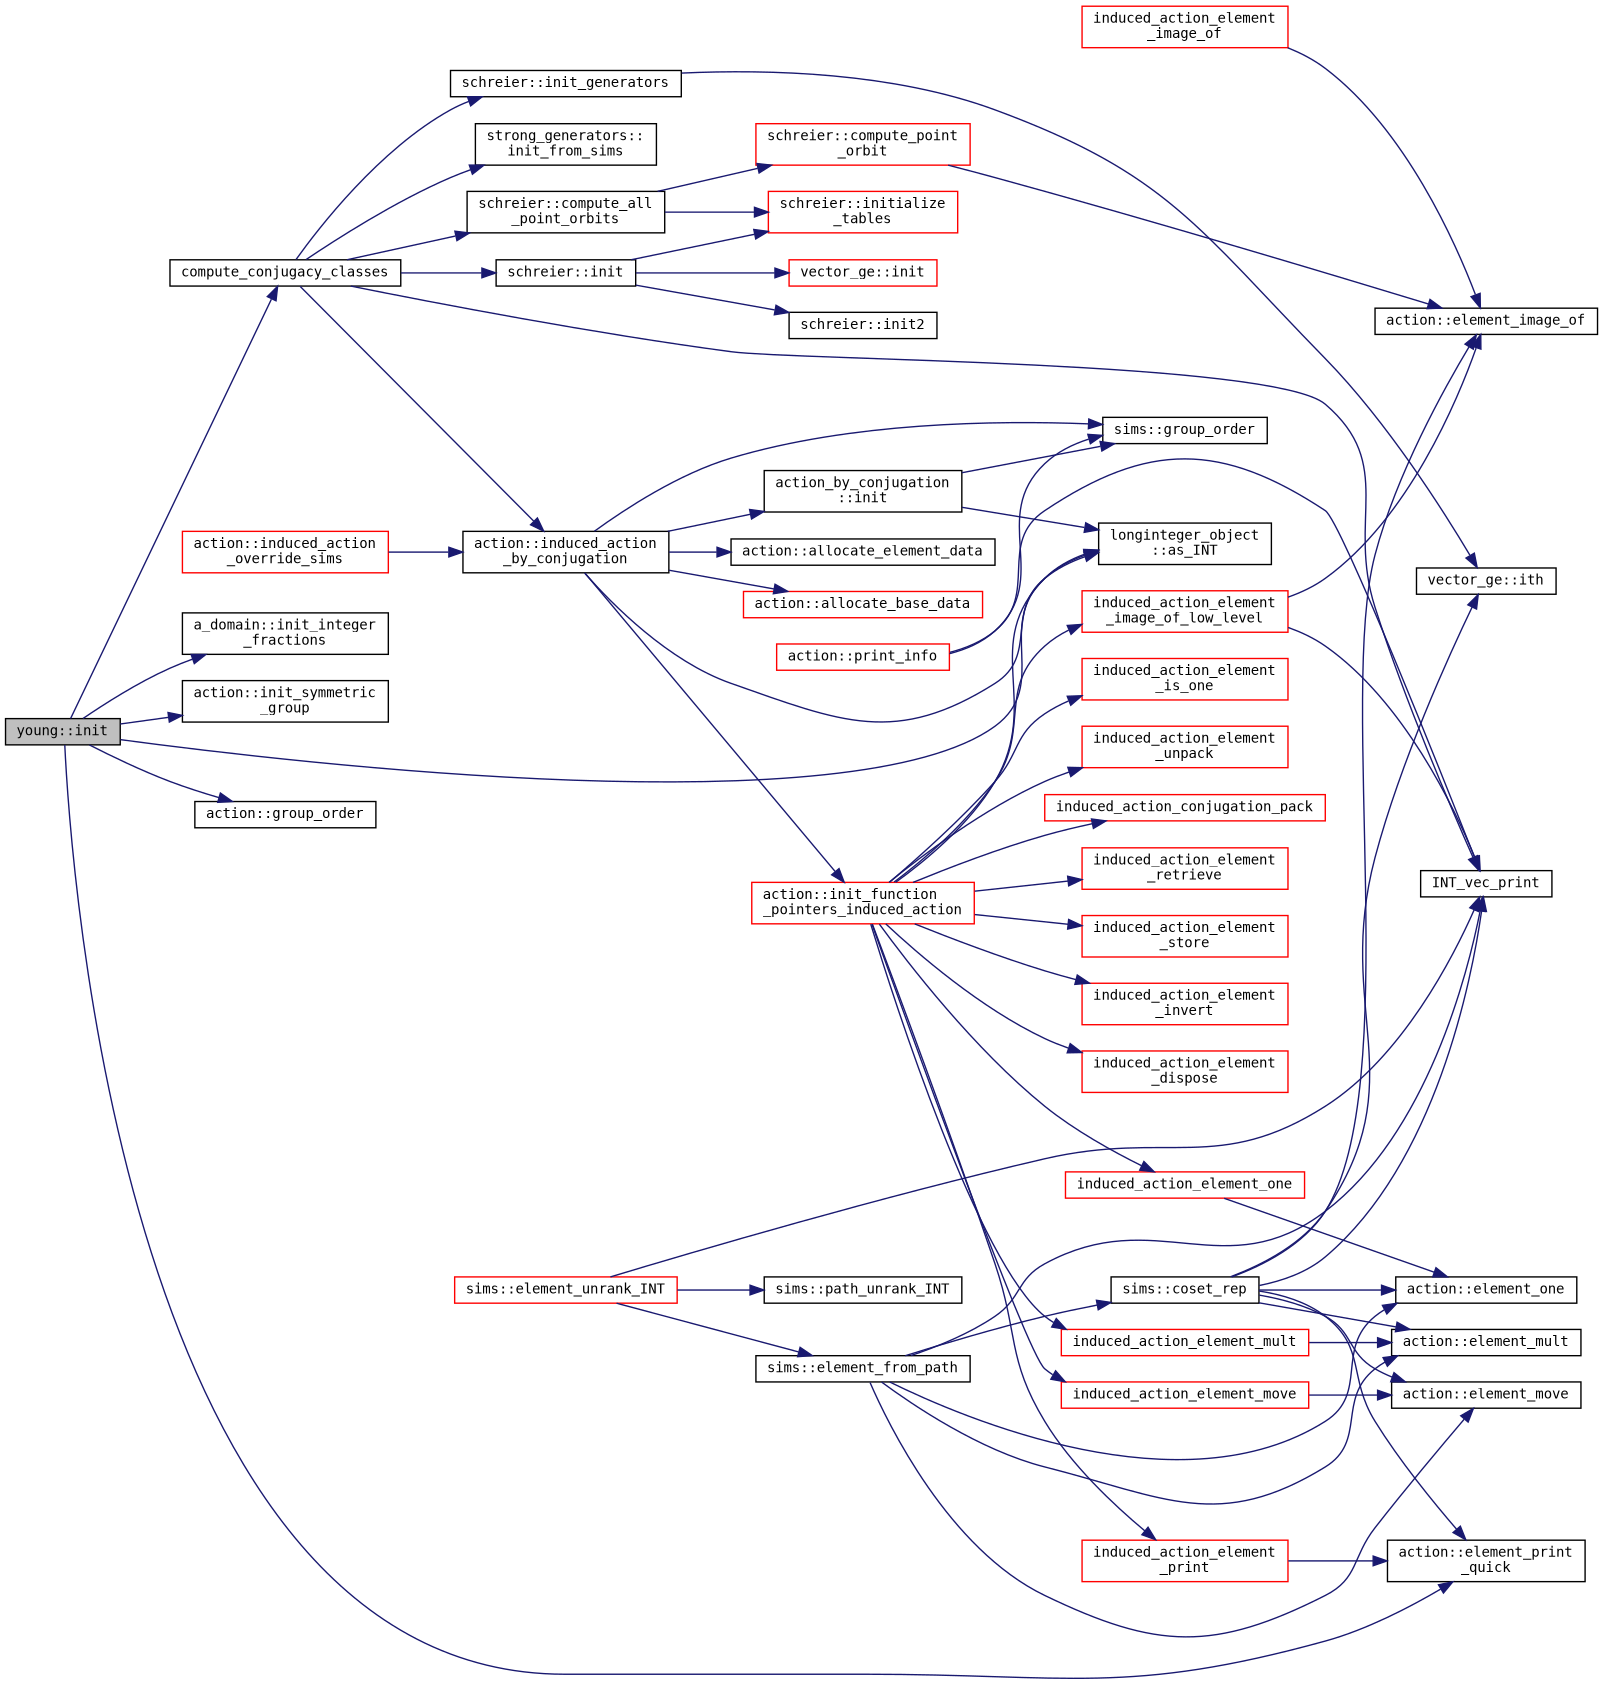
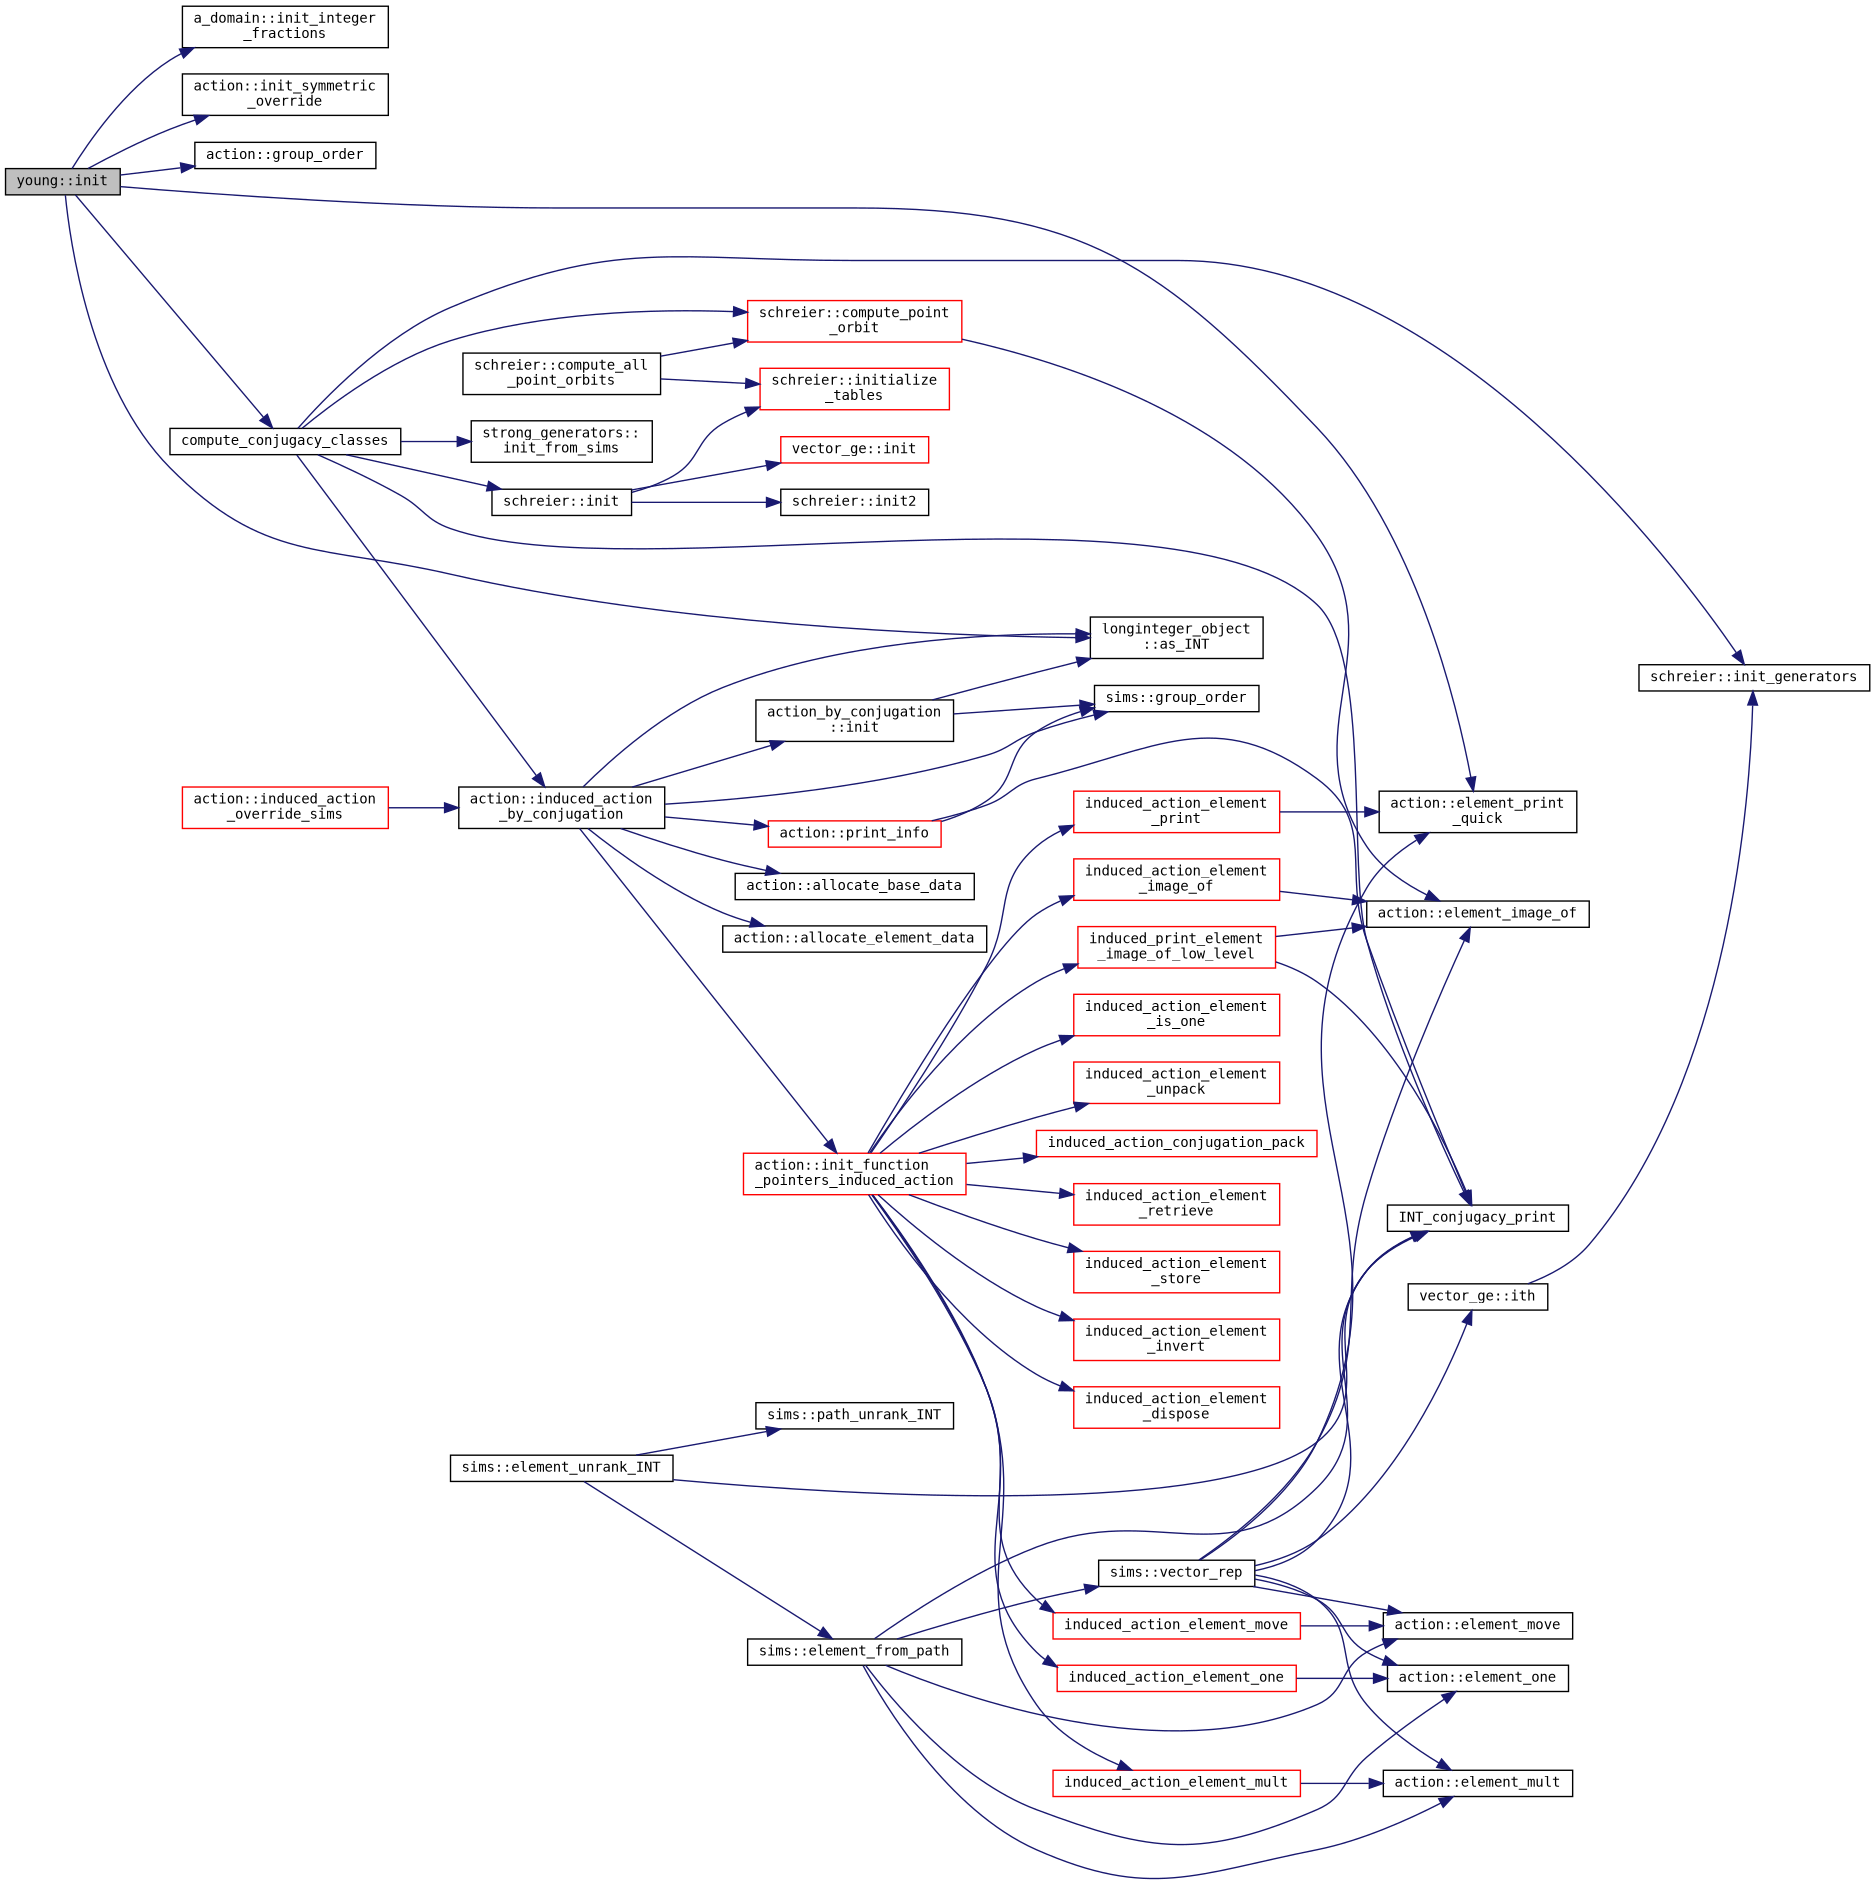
edge "schreier::init_generators" -> "vector_ge::ith": reversed
edge "compute_conjugacy_classes" -> "schreier::compute_all _point_orbits": now "compute_conjugacy_classes" -> "schreier::compute_point _orbit"
node "action::allocate_base_data": color red -> black
node "induced_action_element _image_of_low_level": label "induced_action_element _image_of_low_level" -> "induced_print_element _image_of_low_level"
node "action::init_symmetric _group": label "action::init_symmetric _group" -> "action::init_symmetric _override"
edge "action::init_function _pointers_induced_action" -> "longinteger_object ::as_INT": now "action::init_function _pointers_induced_action" -> "induced_action_element _image_of"
edge "action::induced_action _by_conjugation" -> "action::print_info": added
node "INT_vec_print": label "INT_vec_print" -> "INT_conjugacy_print"
node "sims::element_unrank_INT": color red -> black
node "sims::coset_rep": label "sims::coset_rep" -> "sims::vector_rep"
